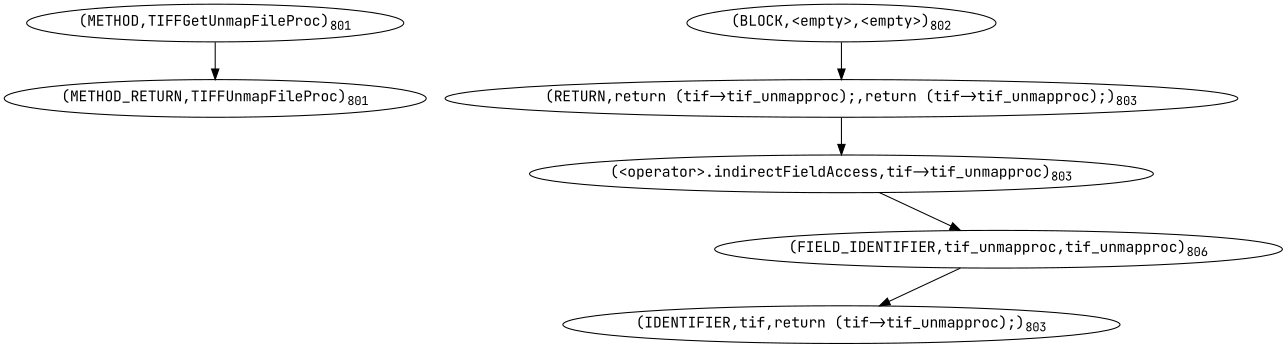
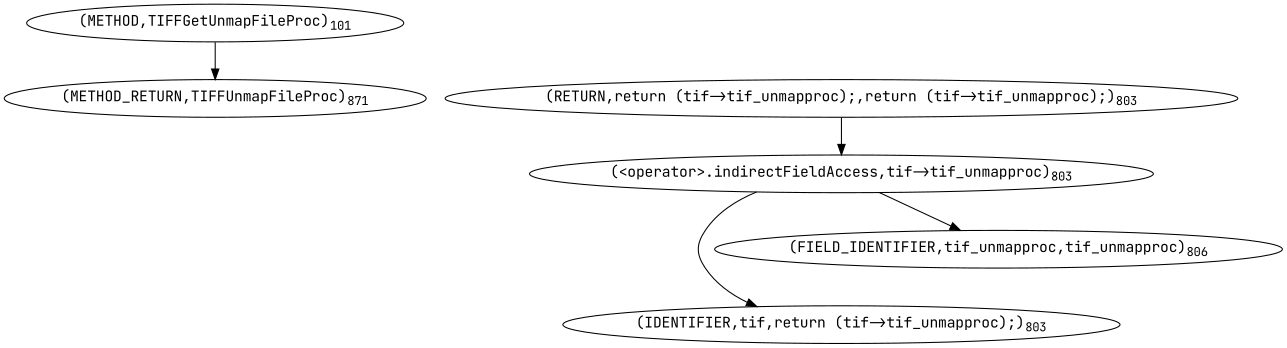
node "(METHOD,TIFFGetUnmapFileProc)": text "801" -> "101"
node "(BLOCK,<empty>,<empty>)": removed
node "(METHOD_RETURN,TIFFUnmapFileProc)": text "801" -> "871"
edge "(FIELD_IDENTIFIER,tif_unmapproc,tif_unmapproc)" -> "(IDENTIFIER,tif,return (tif->tif_unmapproc);)": now "(<operator>.indirectFieldAccess,tif->tif_unmapproc)" -> "(IDENTIFIER,tif,return (tif->tif_unmapproc);)"
